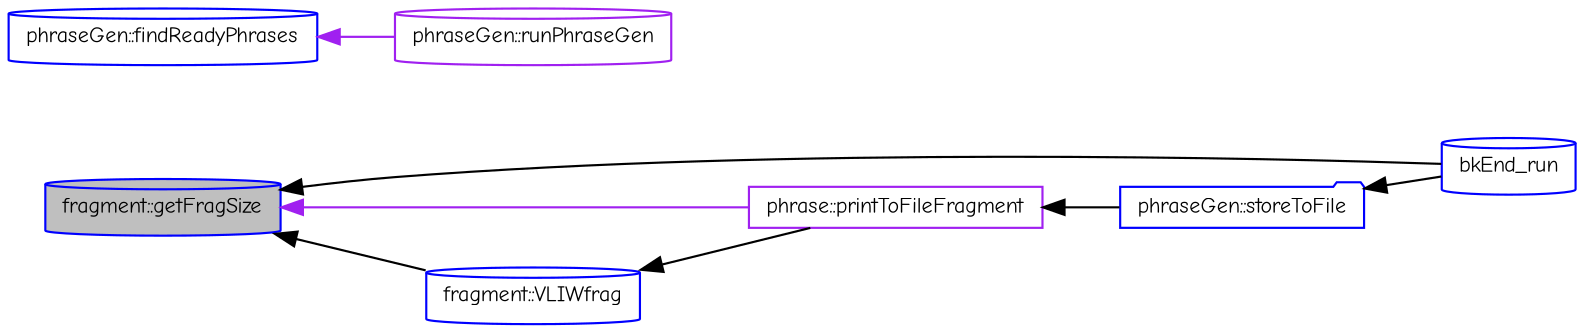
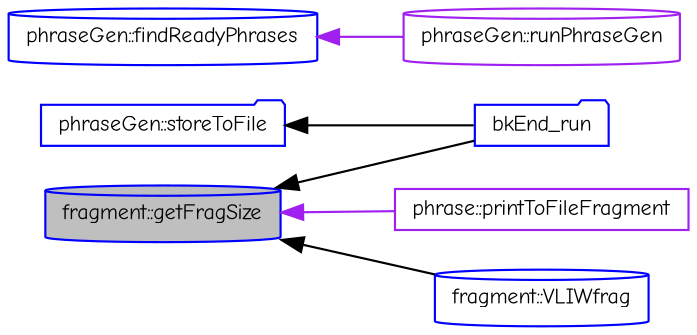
node "bkEnd_run": shape cylinder -> folder
edge "phraseGen::storeToFile" -> "phrase::printToFileFragment": removed
edge "phrase::printToFileFragment" -> "fragment::VLIWfrag": removed
